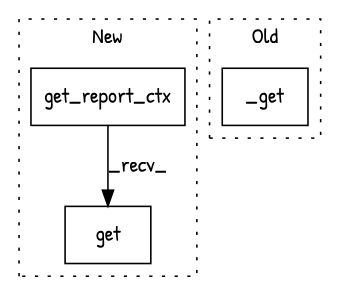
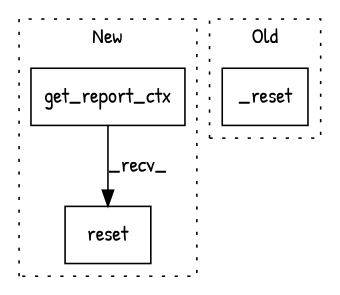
node "_get": label "_get" -> "_reset"
node "get": label "get" -> "reset"
